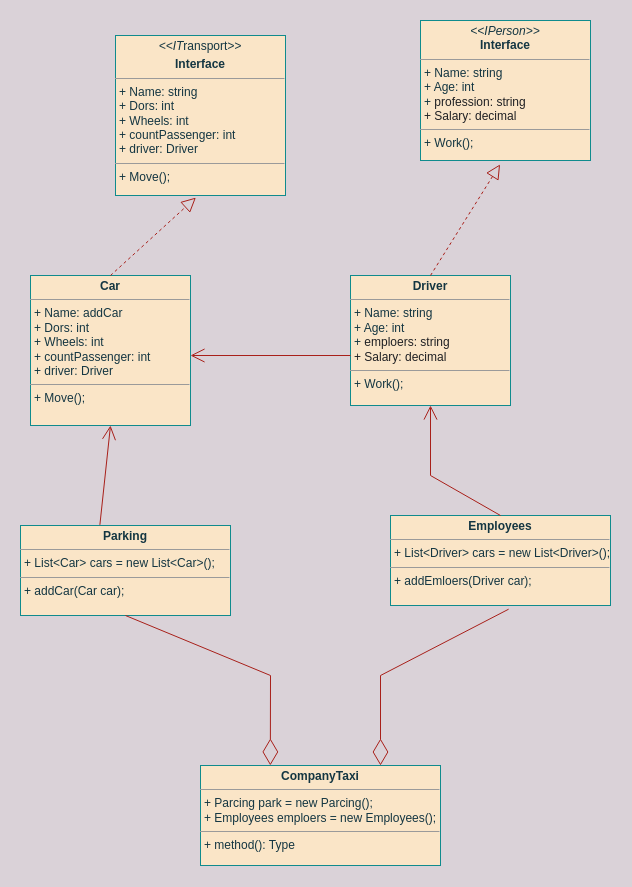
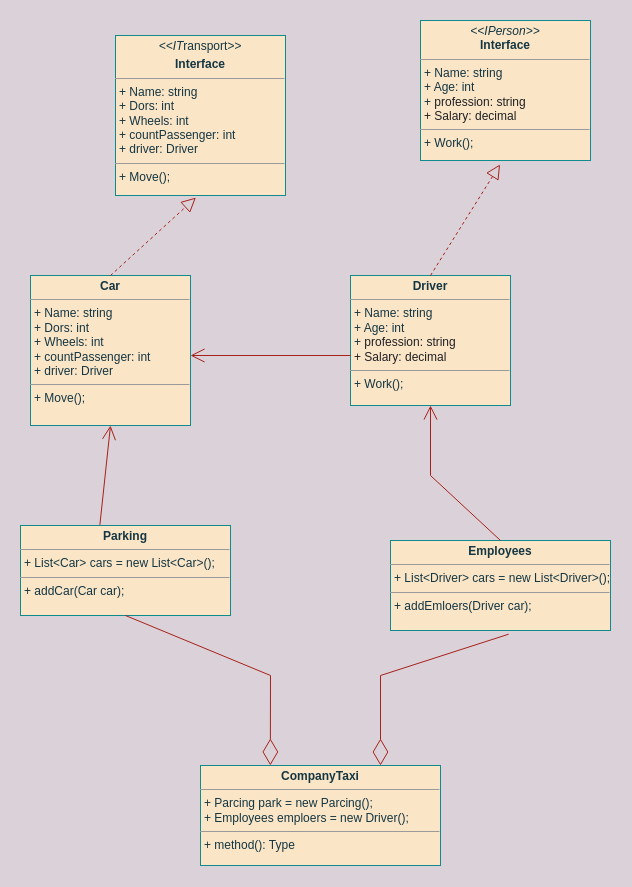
node "Driver + Name: string + Age: int + emploers: string + Salary: decimal + Work();": label "Driver + Name: string + Age: int + emploers: string + Salary: decimal + Work();" -> "Driver + Name: string + Age: int + profession: string + Salary: decimal + Work();"
node "Car + Name: addCar + Dors: int + Wheels: int + countPassenger: int + driver: Driver + Move();": label "Car + Name: addCar + Dors: int + Wheels: int + countPassenger: int + driver: Driver + Move();" -> "Car + Name: string + Dors: int + Wheels: int + countPassenger: int + driver: Driver + Move();"
node "Employees + List<Driver> cars = new List<Driver>(); + addEmloers(Driver car);": moved (501, 561) -> (501, 586)
node "CompanyTaxi + Parcing park = new Parcing(); + Employees emploers = new Employees(); + method(): Type": label "CompanyTaxi + Parcing park = new Parcing(); + Employees emploers = new Employees(); + method(): Type" -> "CompanyTaxi + Parcing park = new Parcing(); + Employees emploers = new Driver(); + method(): Type"
